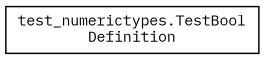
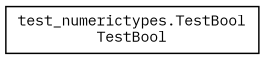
node "test_numerictypes.TestBool Definition": label "test_numerictypes.TestBool Definition" -> "test_numerictypes.TestBool TestBool"
